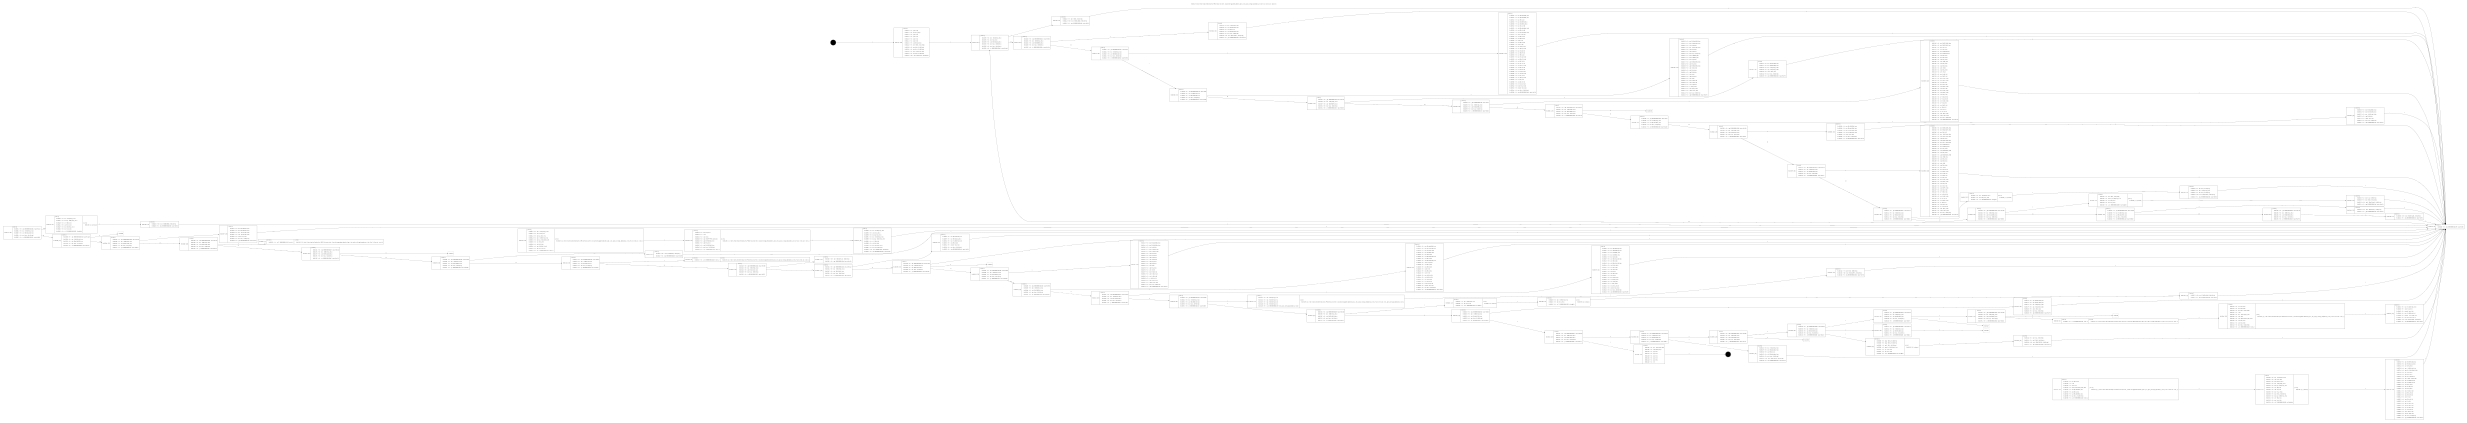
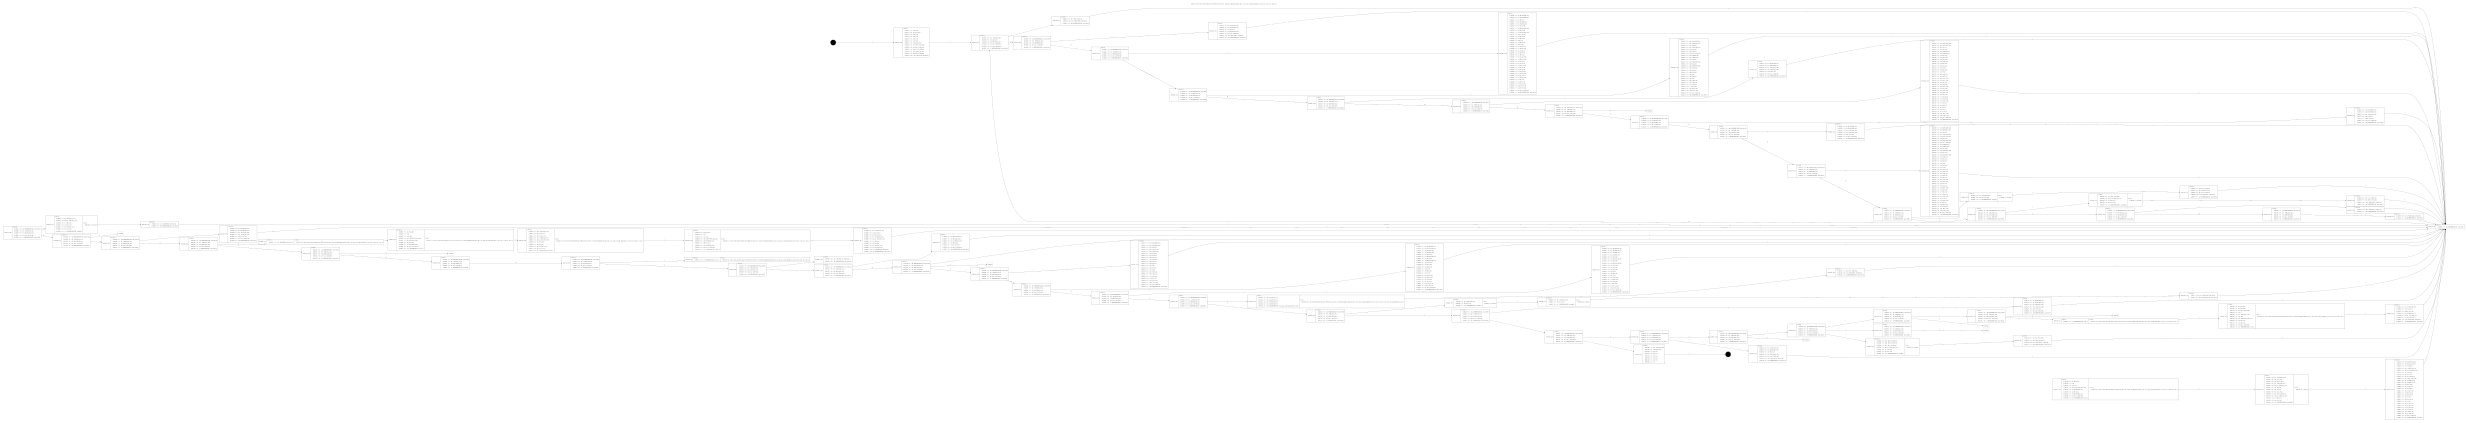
node "0x402879 [40]": added
node "0x402b1d [15]": removed
